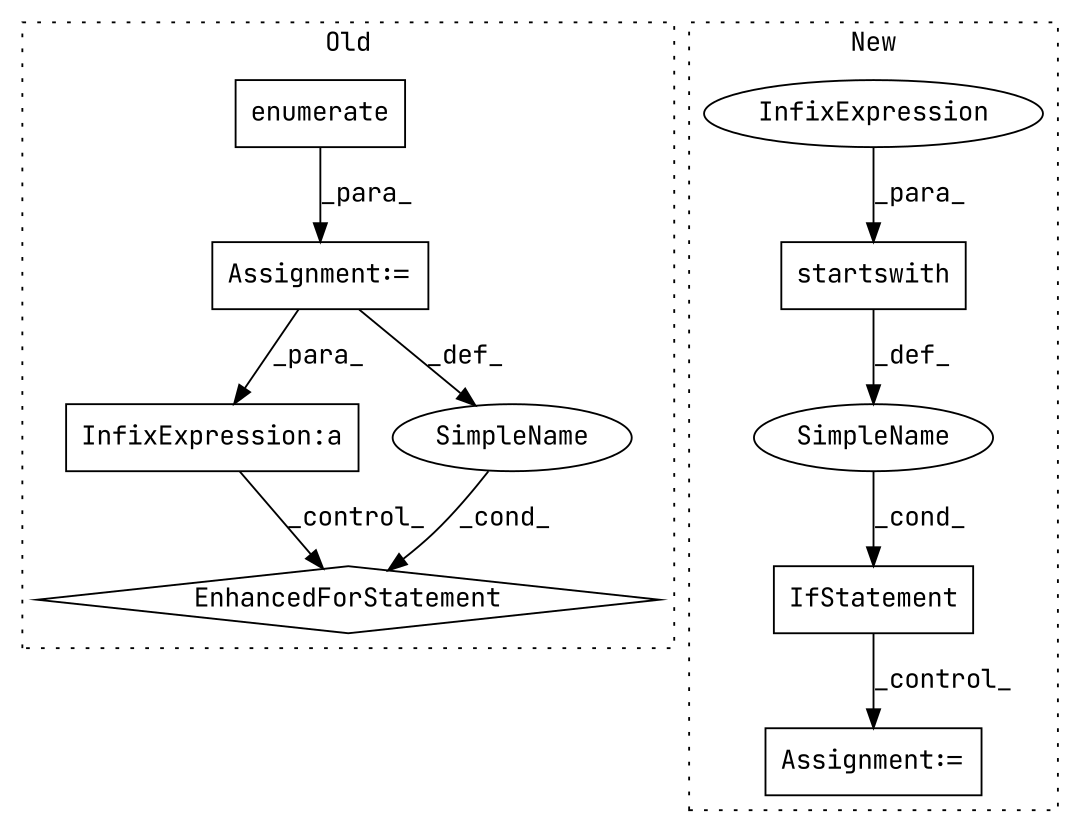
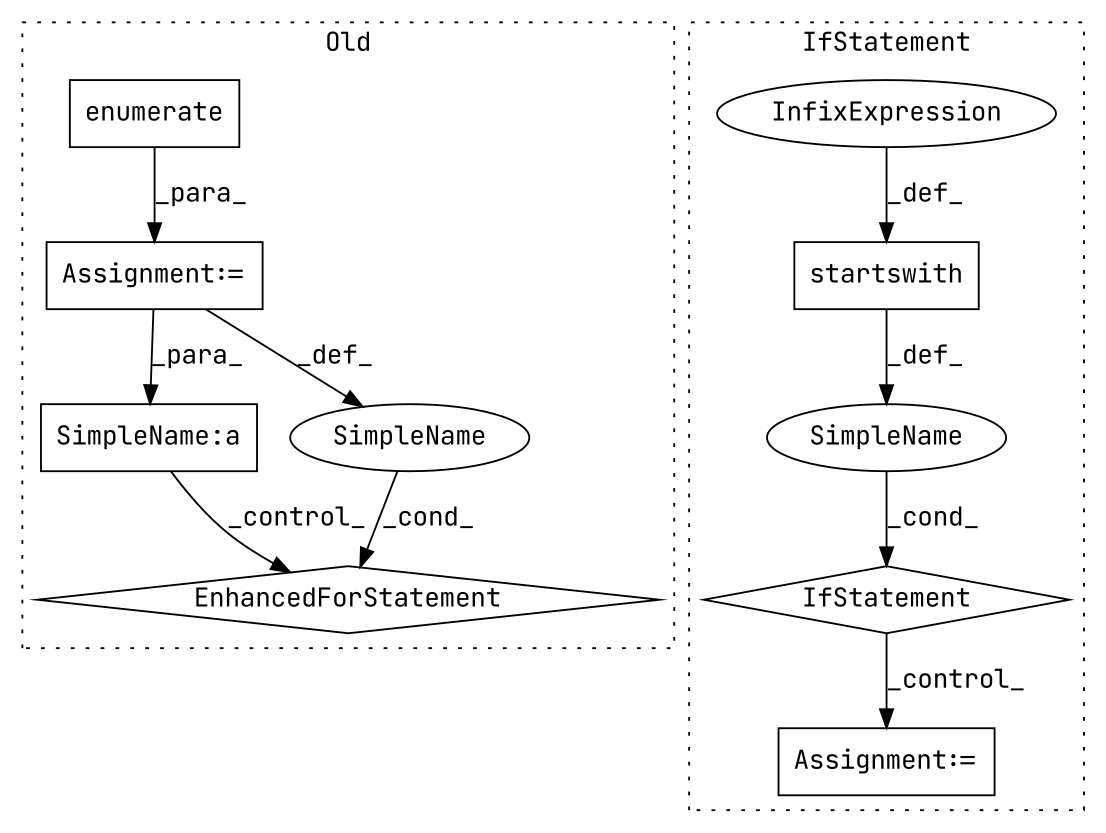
cluster "New": label "New" -> "IfStatement"
edge "InfixExpression" -> "startswith": label "_para_" -> "_def_"
node "InfixExpression:a": label "InfixExpression:a" -> "SimpleName:a"
node "IfStatement": shape box -> diamond
